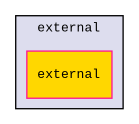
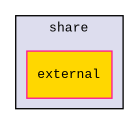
cluster "external": label "external" -> "share"
